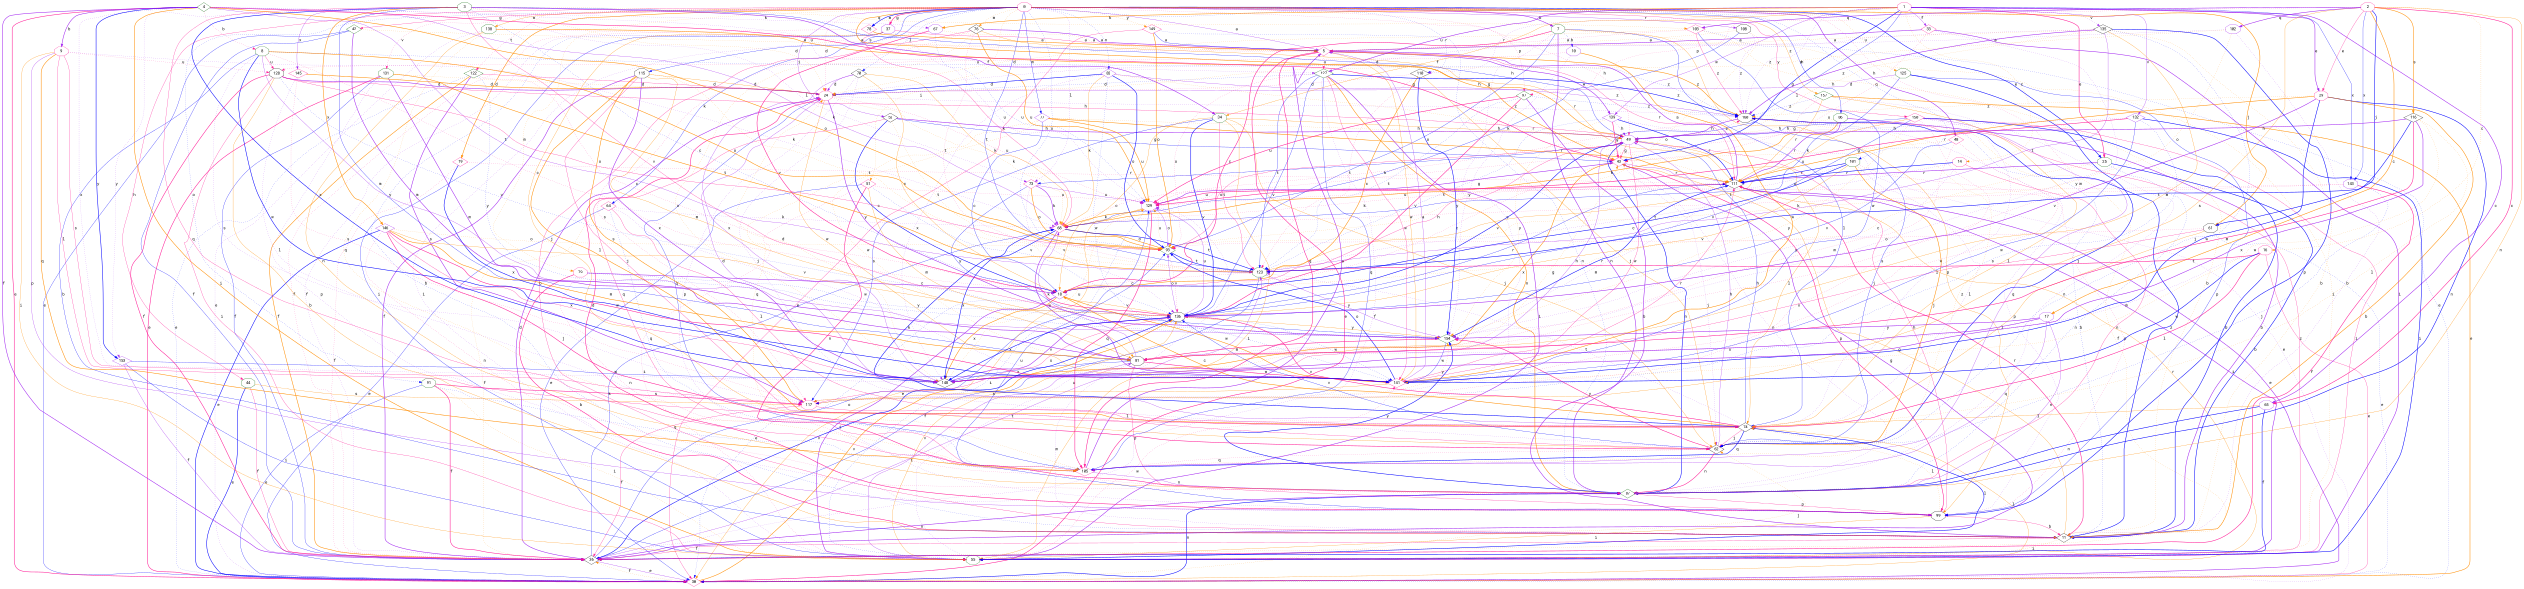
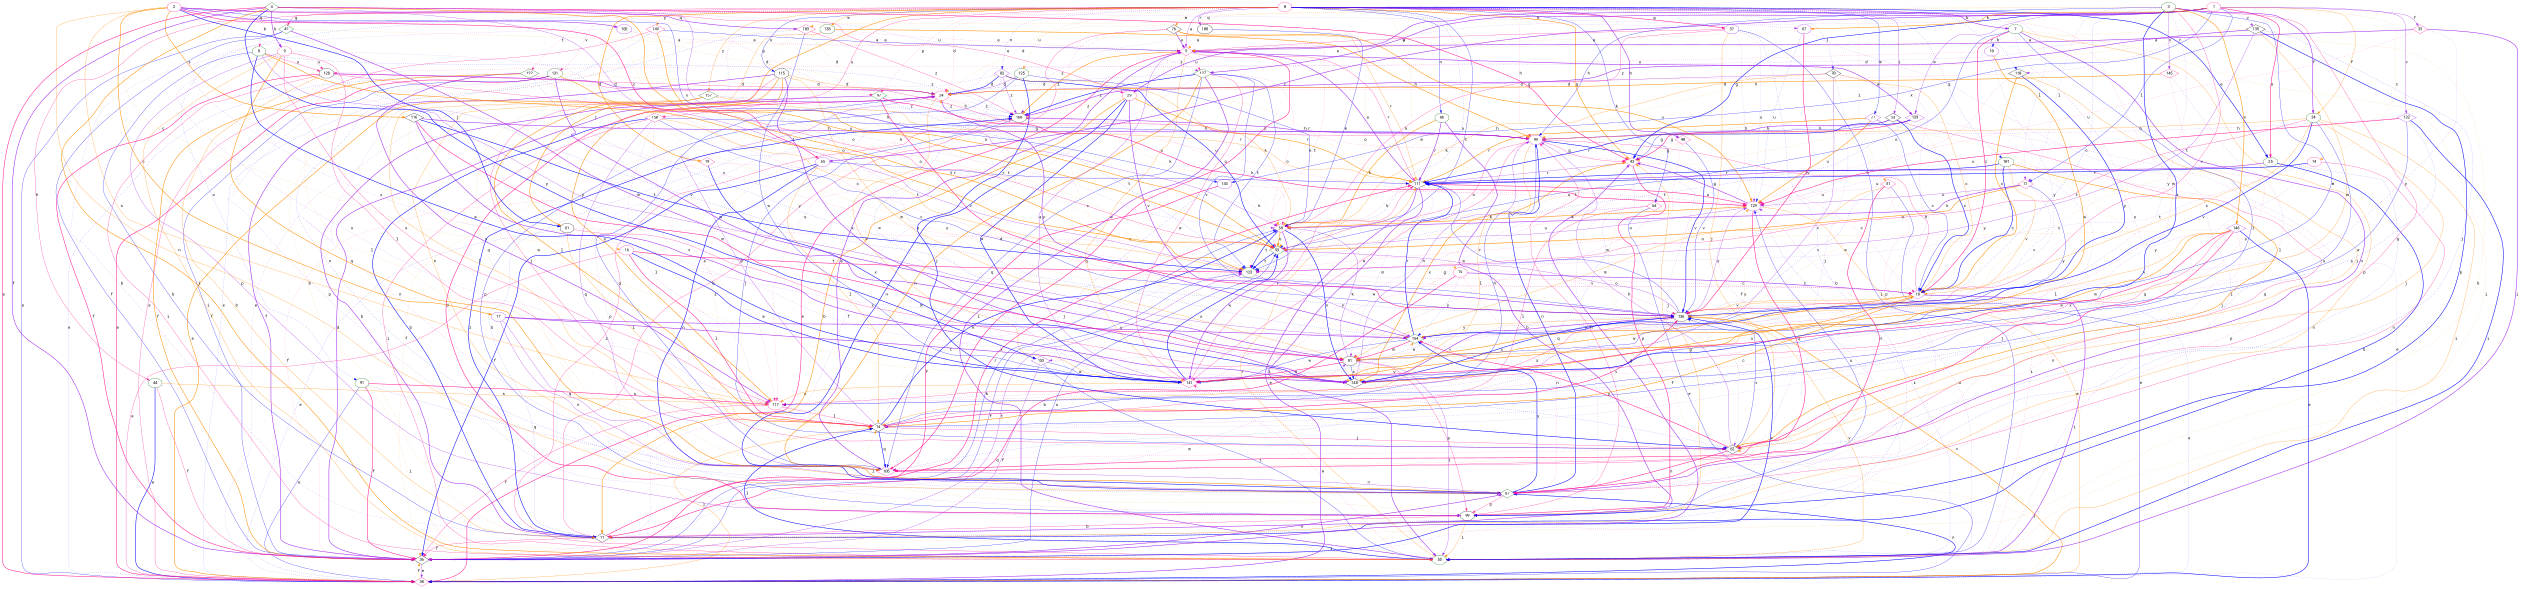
node "78": removed
edge "65" -> "111": added, label "r"
edge "116" -> "74": now "128" -> "74"
